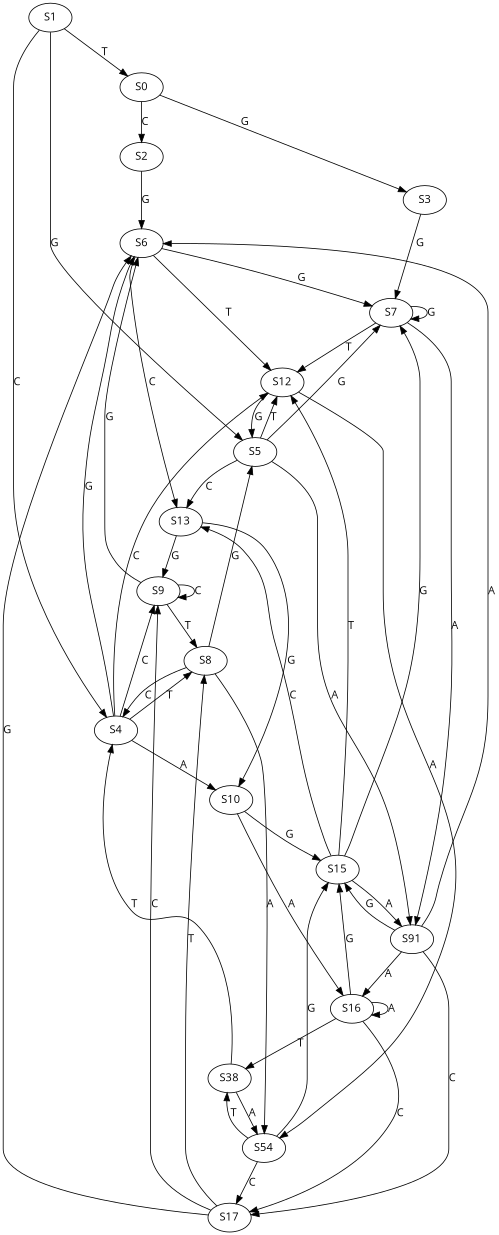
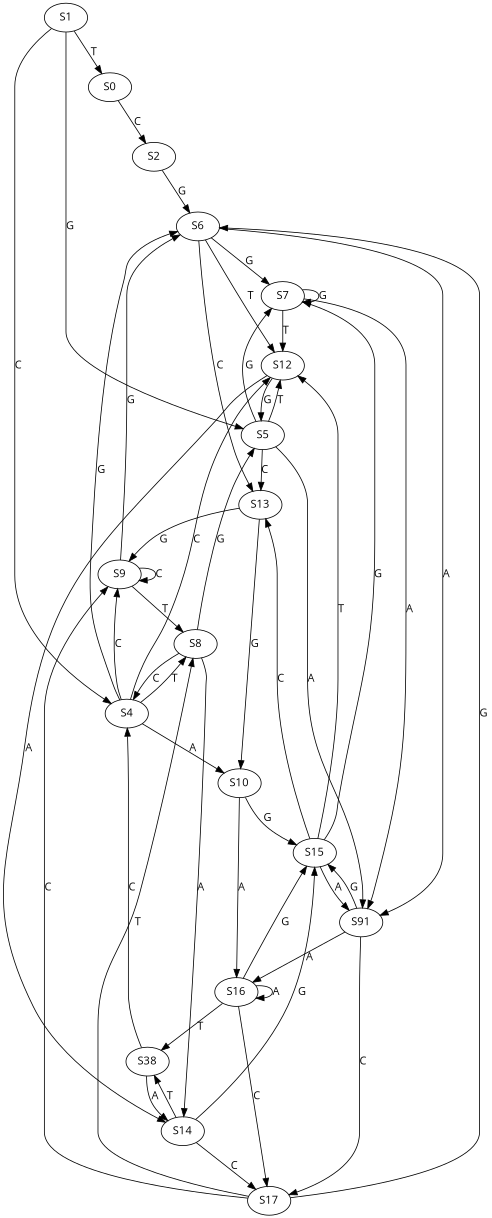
node "S3": removed
edge "S91" -> "S6": reversed
edge "S38" -> "S4": label "T" -> "C"
node "S54": label "S54" -> "S14"
